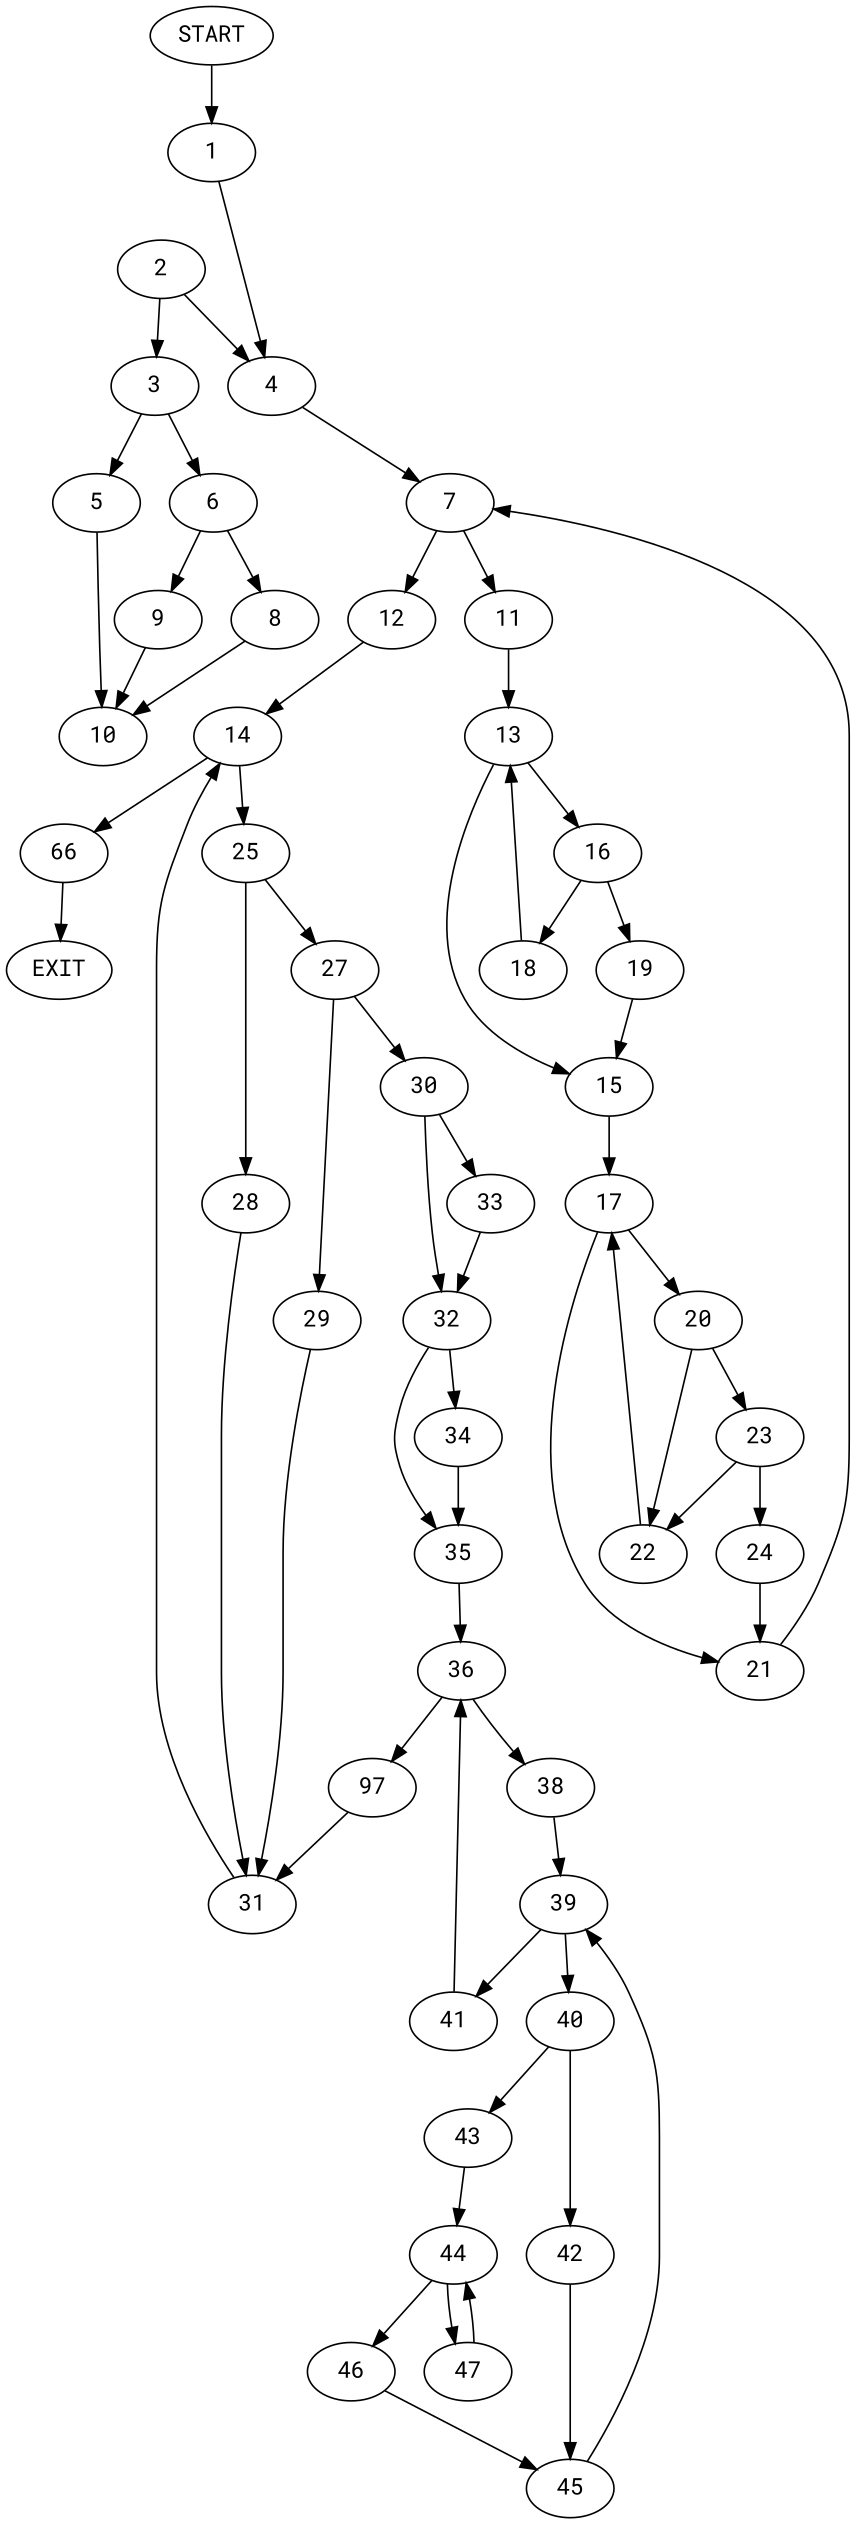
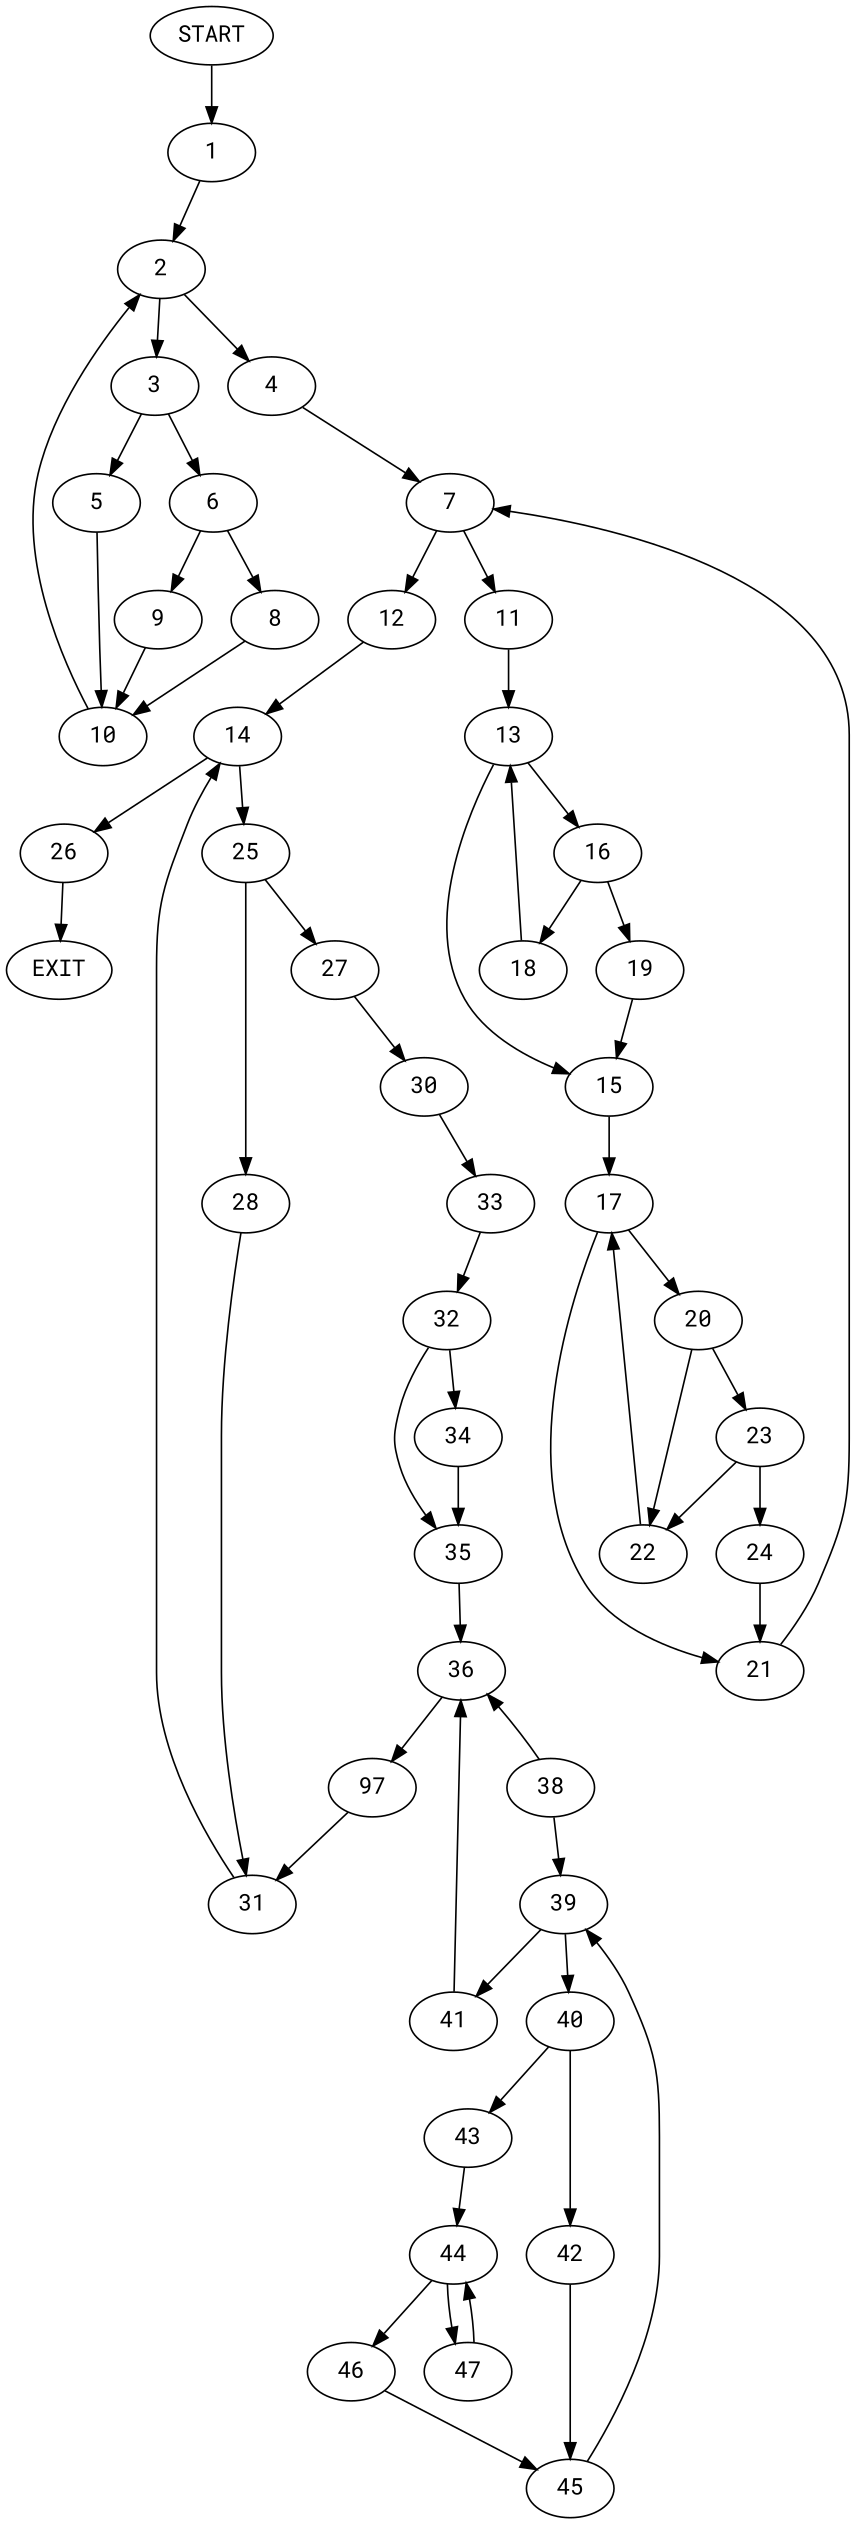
edge "1" -> "4": now "1" -> "2"
edge "10" -> "2": added
node "66": label "66" -> "26"
edge "30" -> "32": removed
node "29": removed
edge "36" -> "38": reversed
